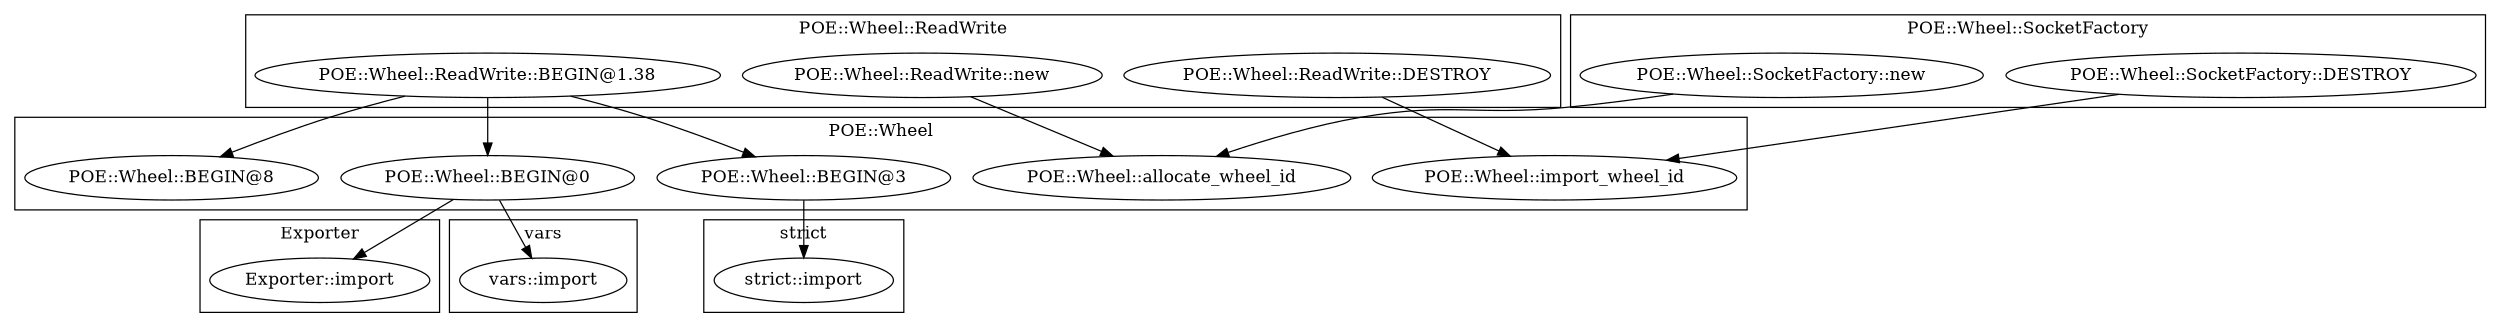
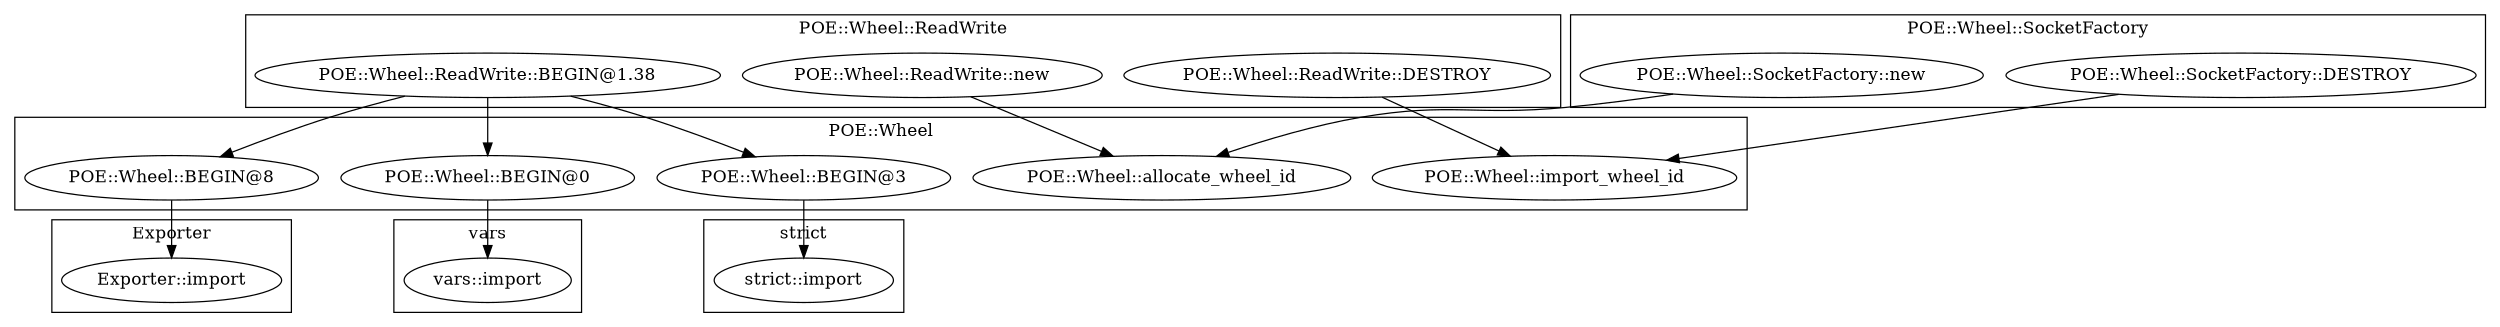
edge "POE::Wheel::BEGIN@0" -> "Exporter::import": now "POE::Wheel::BEGIN@8" -> "Exporter::import"
